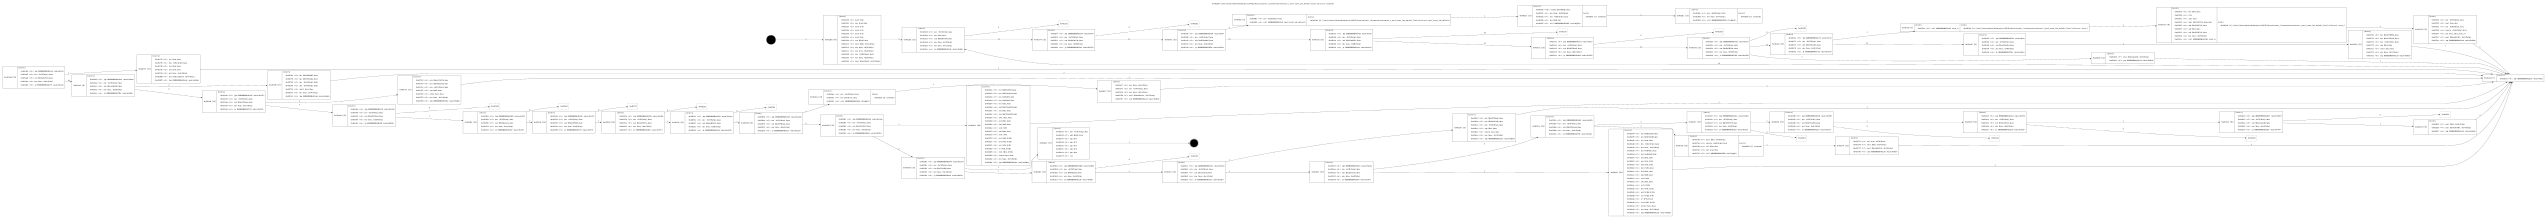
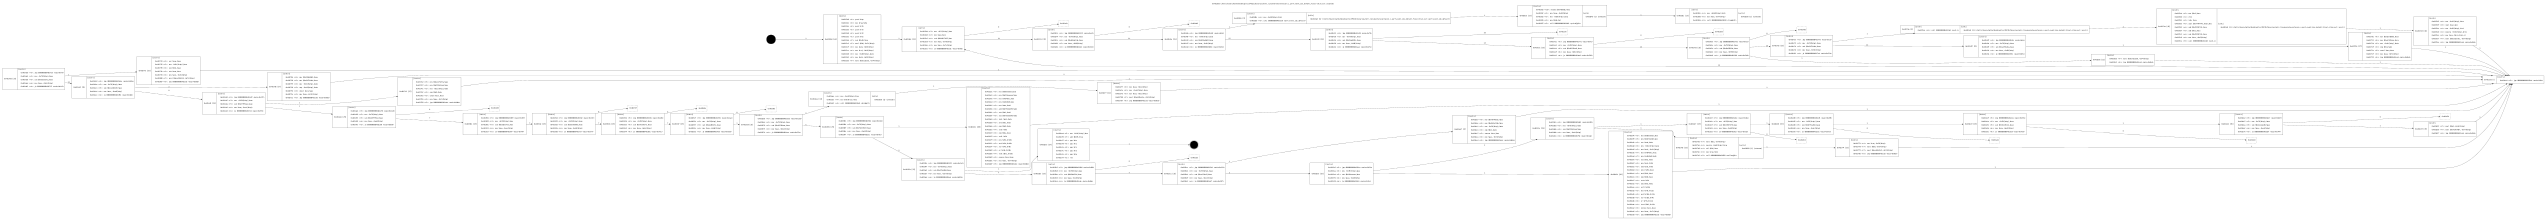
node "0x401847": removed
